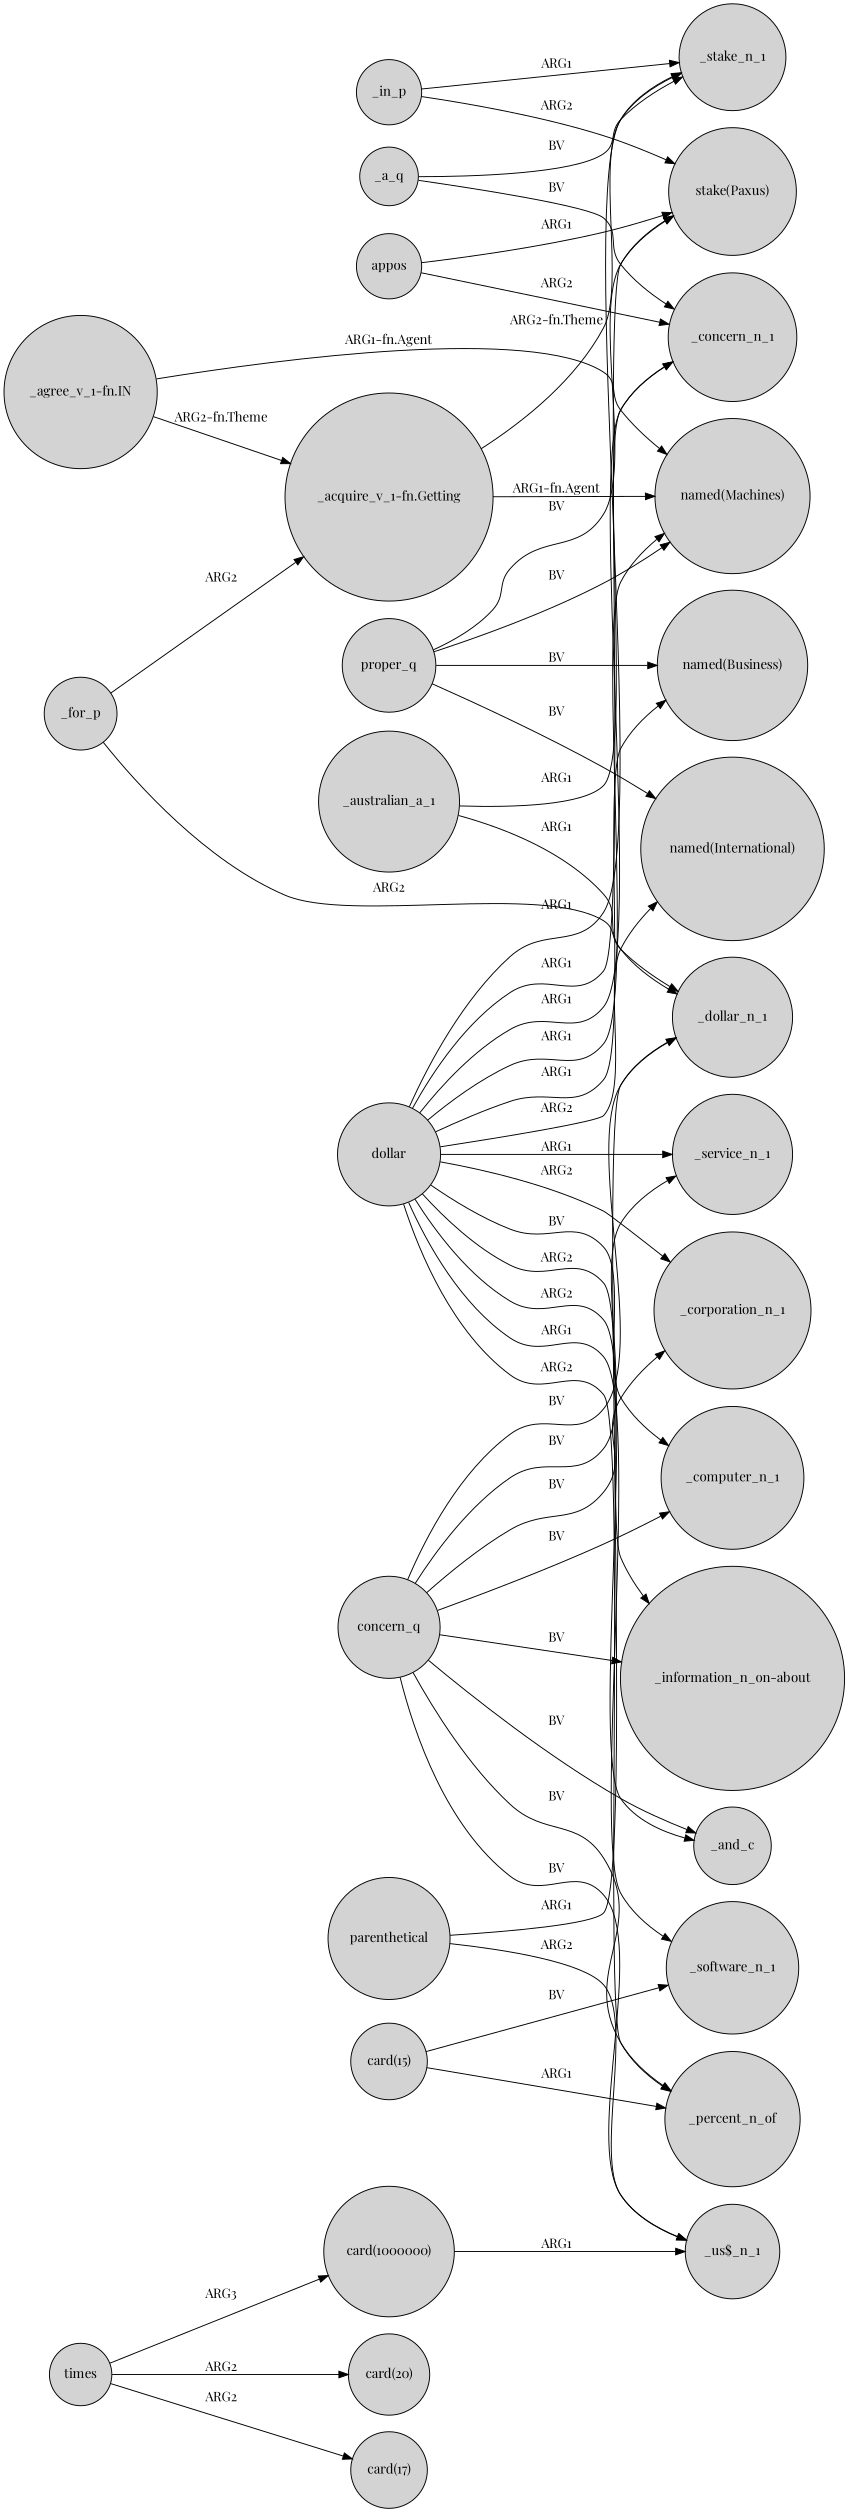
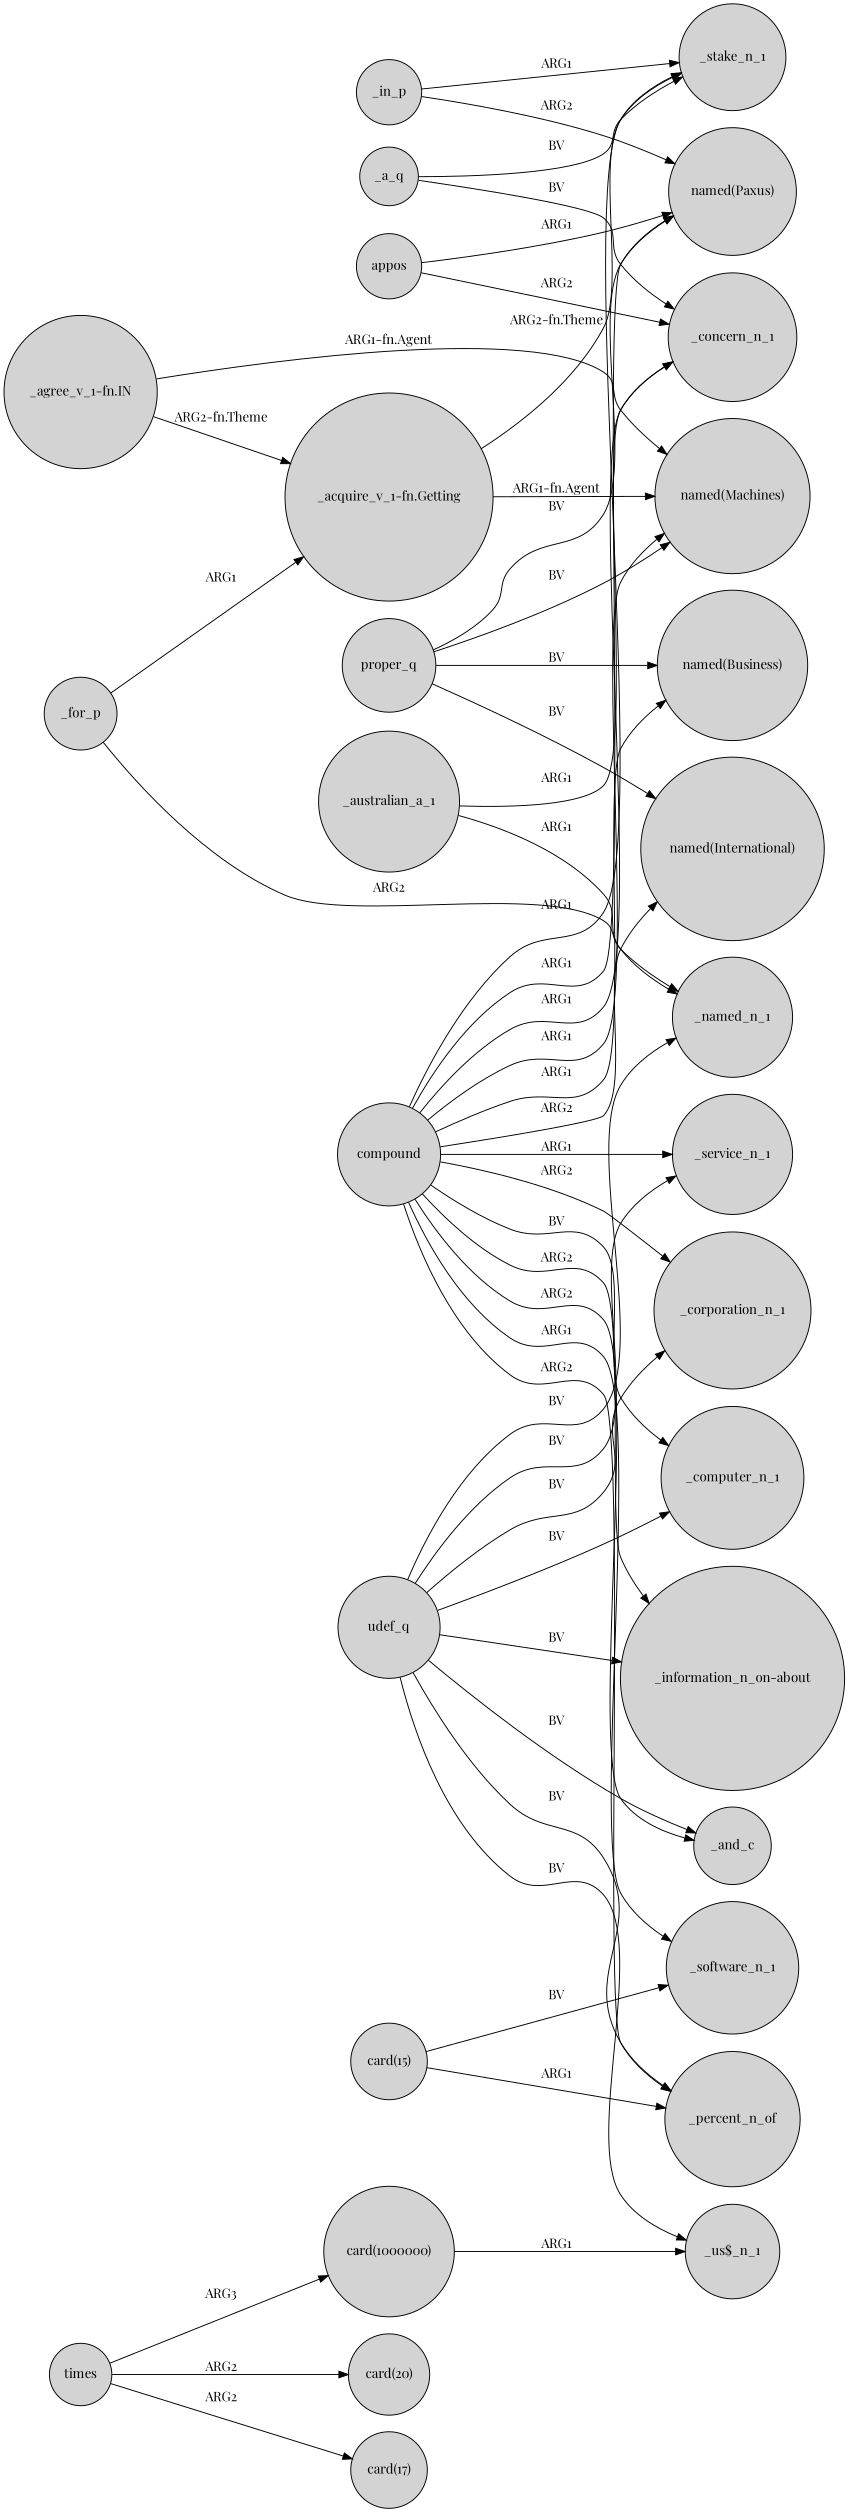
node "stake(Paxus)": label "stake(Paxus)" -> "named(Paxus)"
edge "_for_p" -> "_acquire_v_1-fn.Getting": label "ARG2" -> "ARG1"
node "_dollar_n_1": label "_dollar_n_1" -> "_named_n_1"
node "dollar": label "dollar" -> "compound"
node "concern_q": label "concern_q" -> "udef_q"
node "parenthetical": removed
